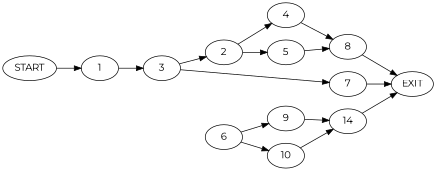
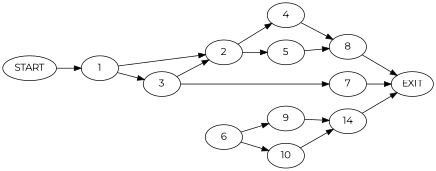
edge "1" -> "2": added
